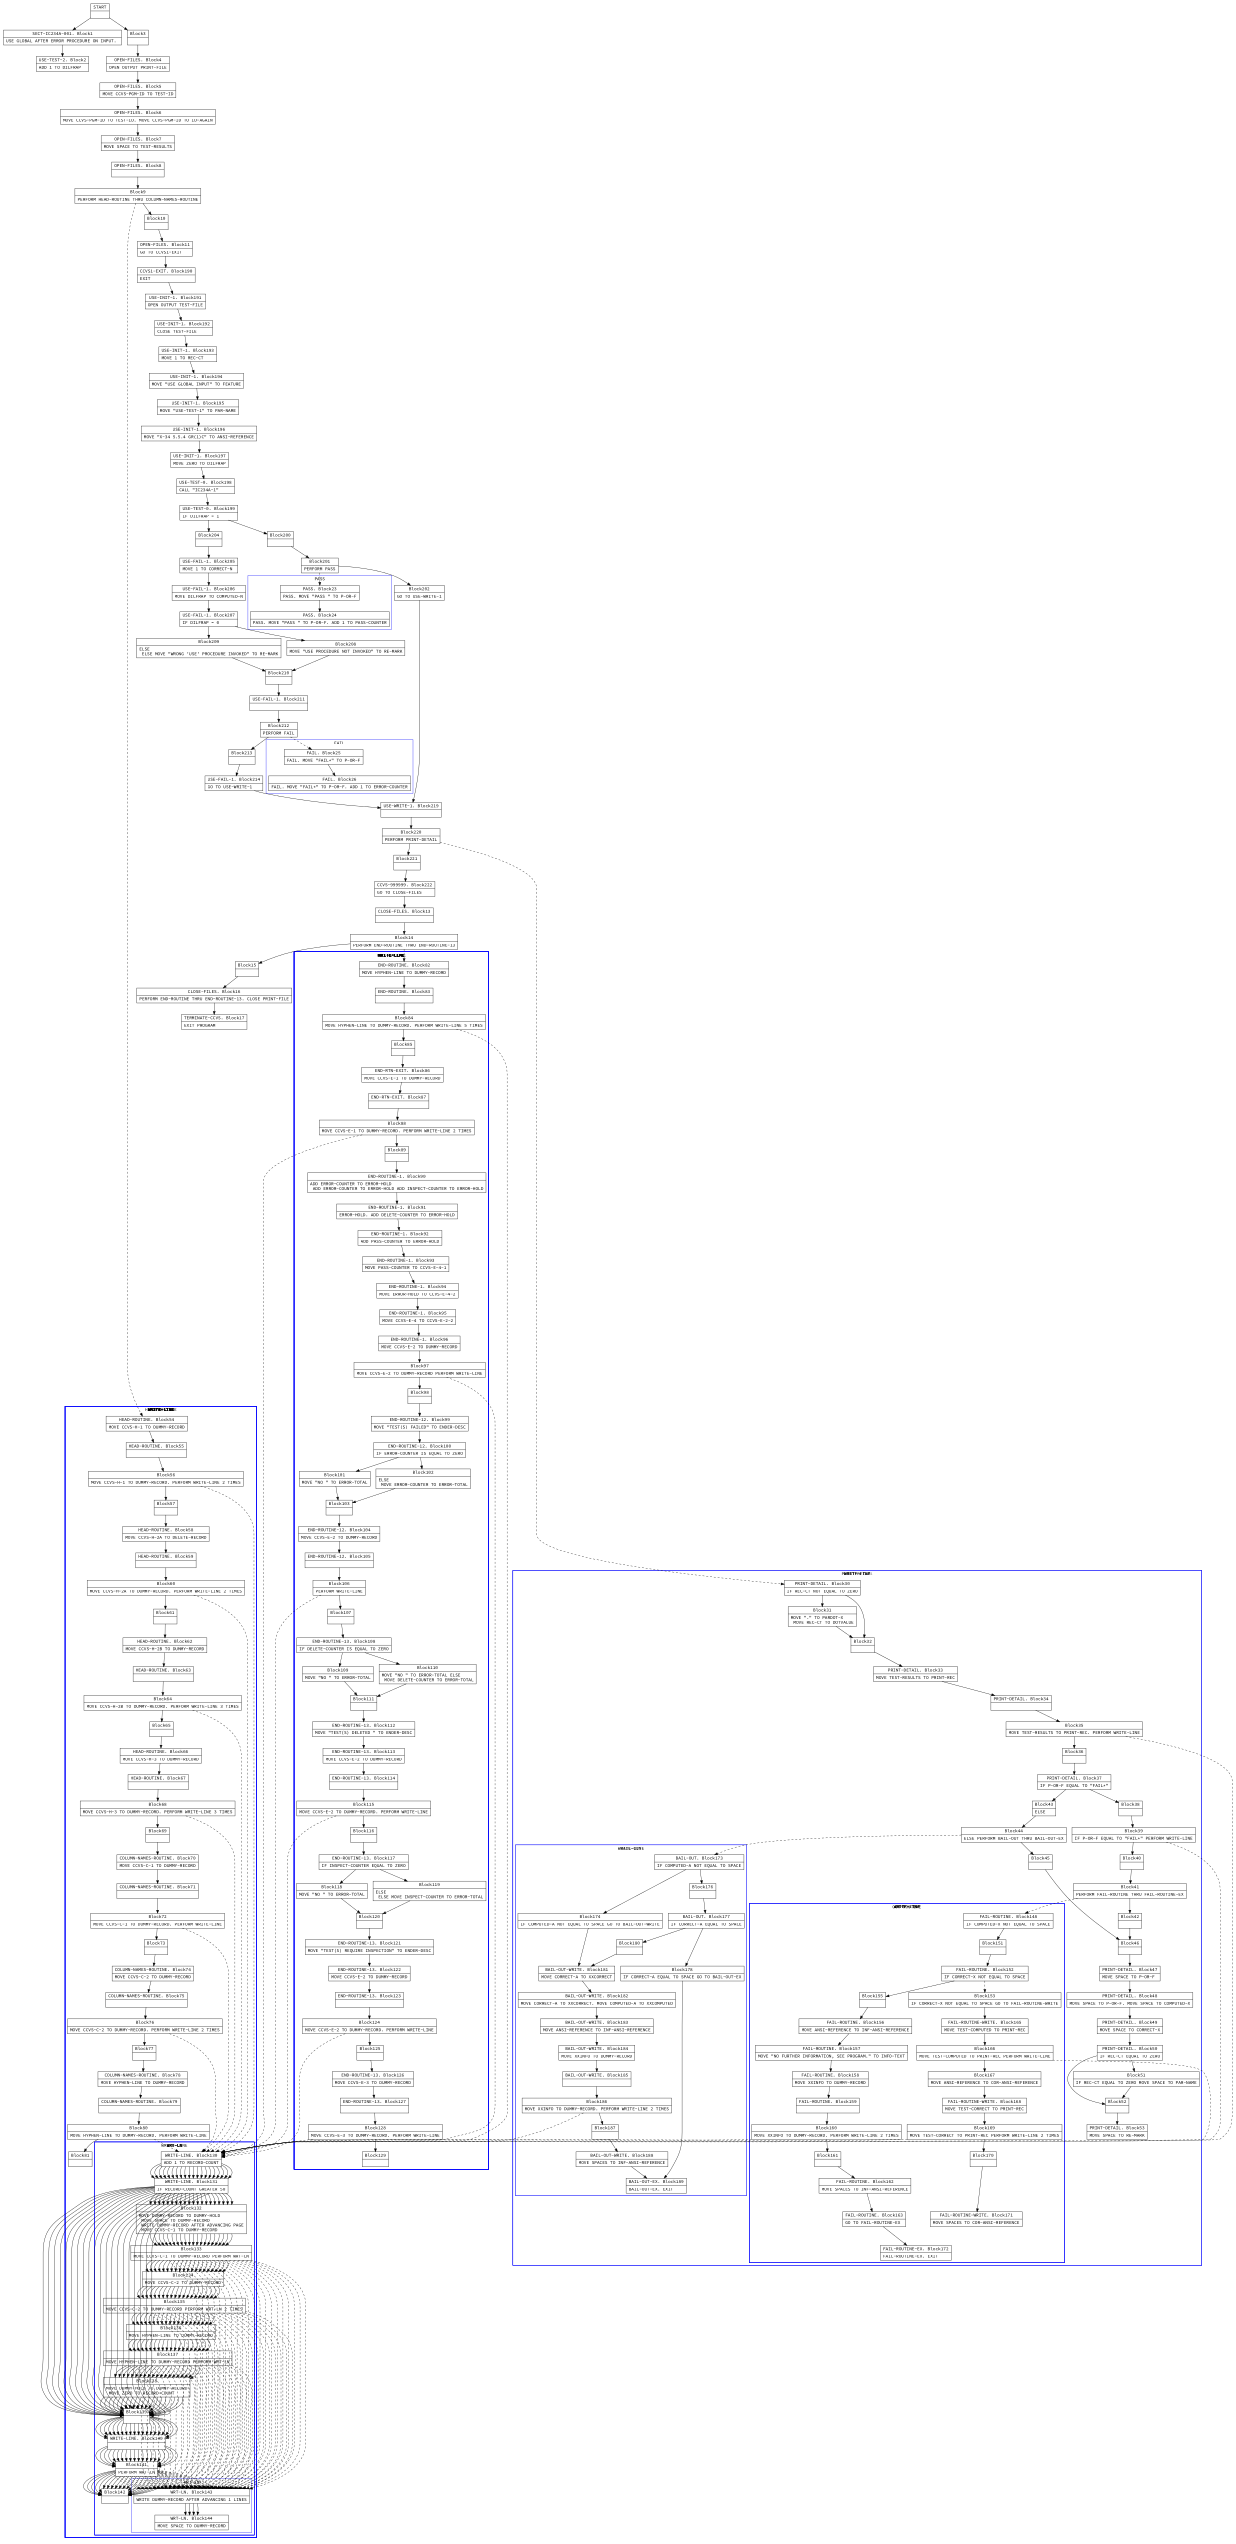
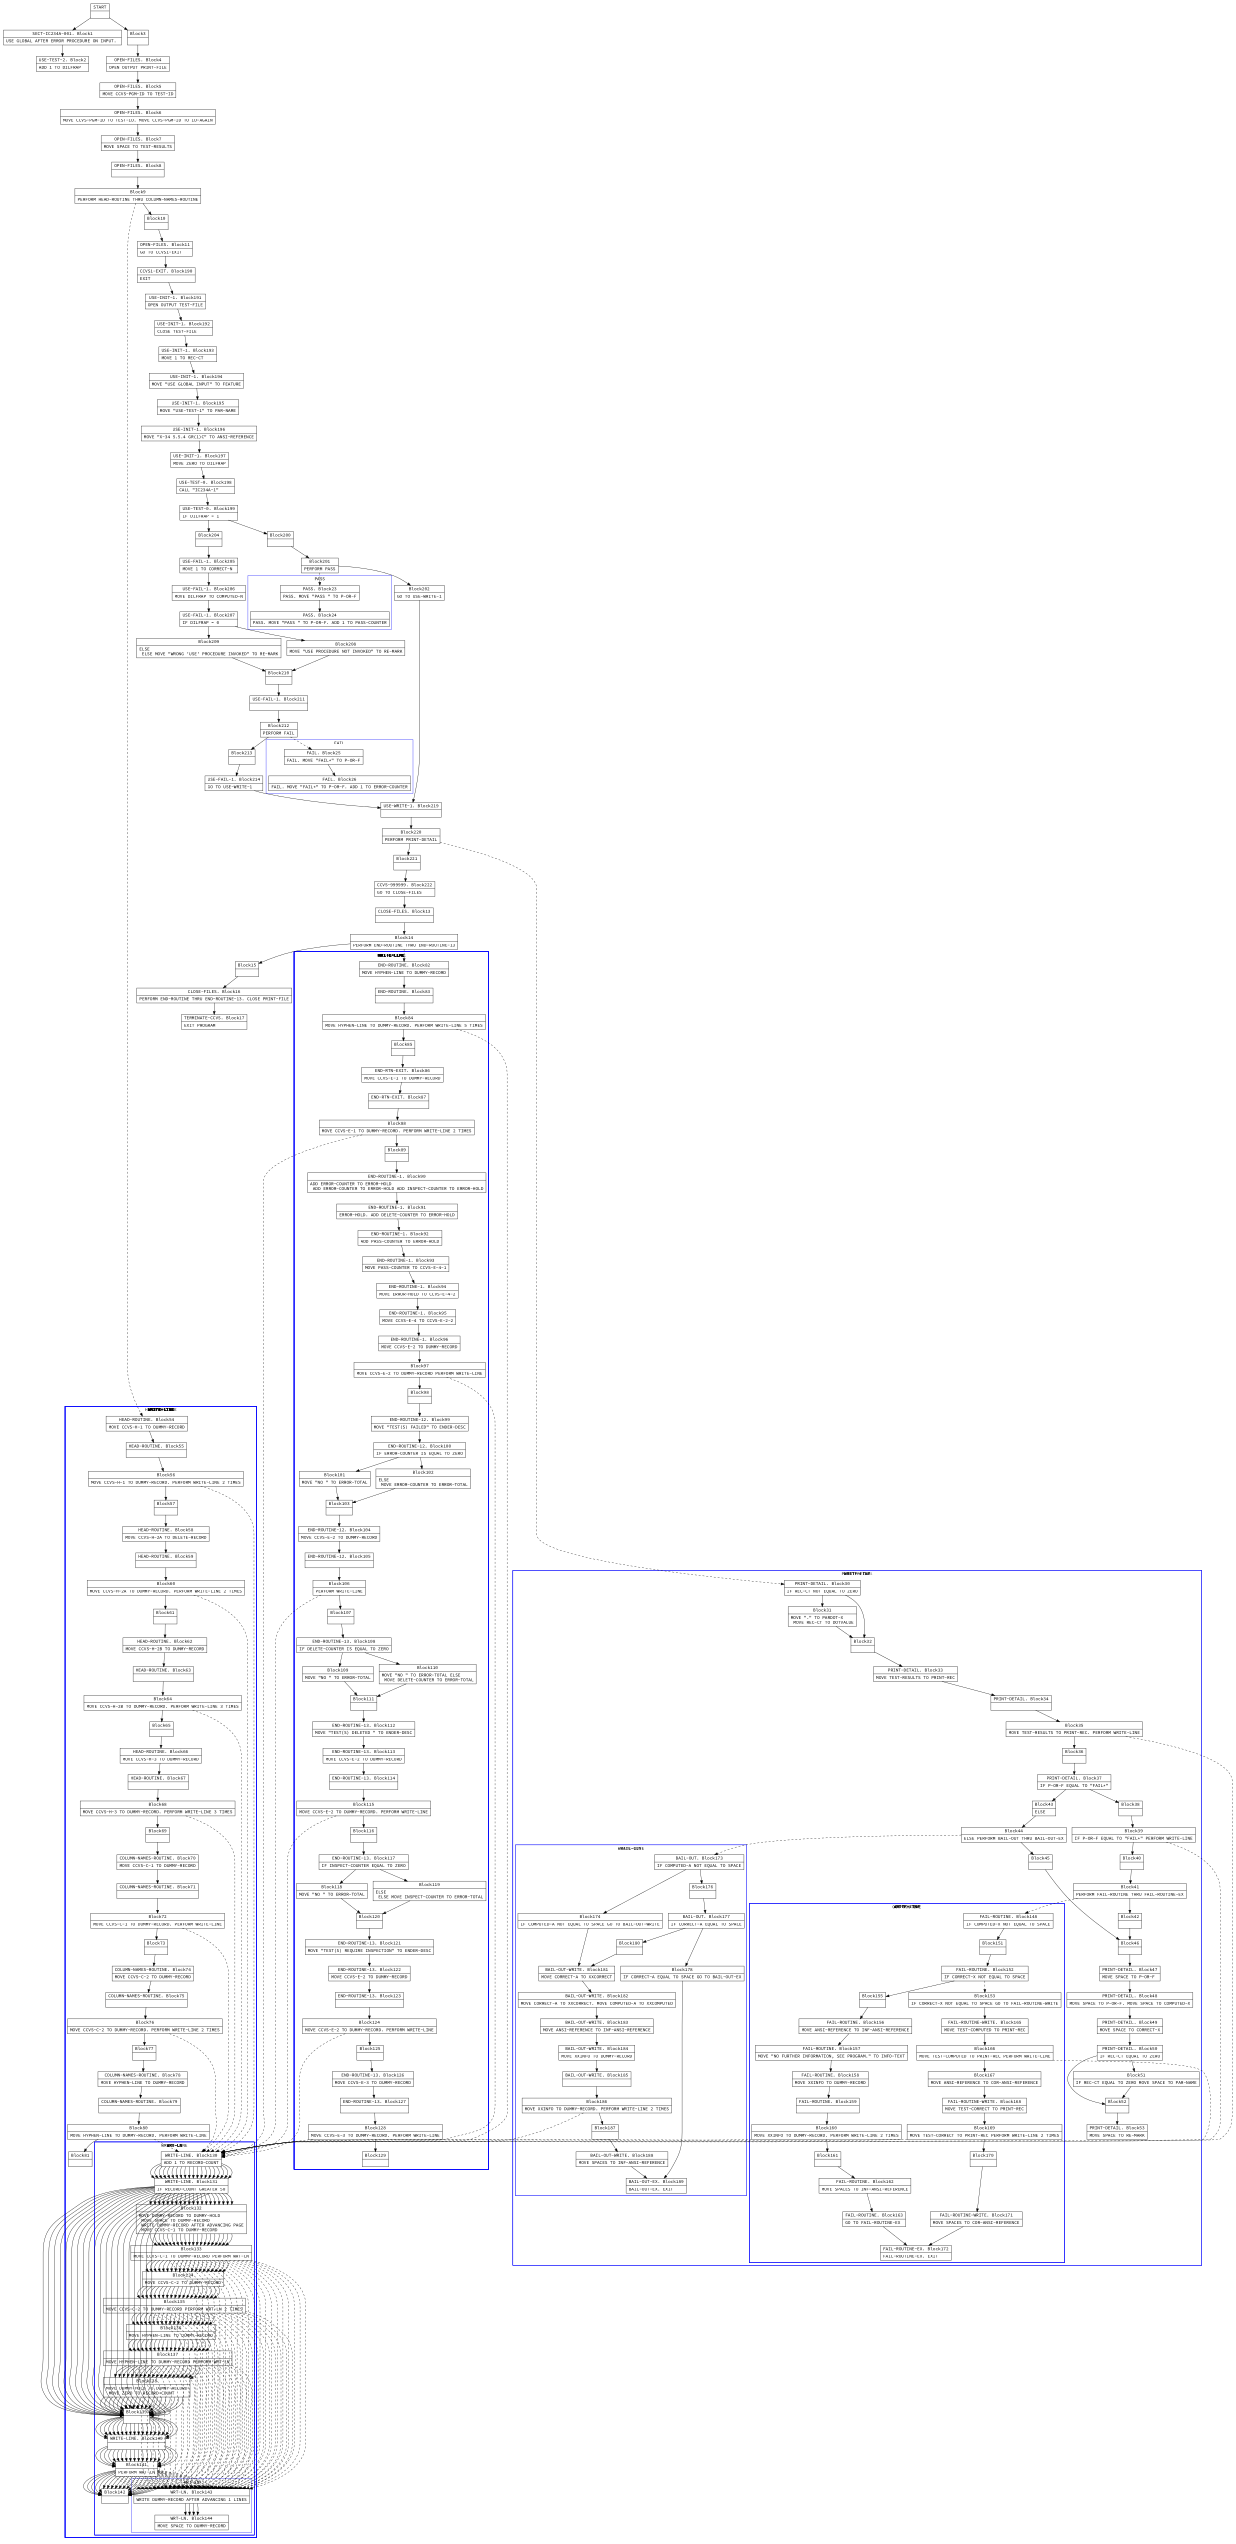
edge "FAIL-ROUTINE-WRITE. Block171" -> "FAIL-ROUTINE-EX. Block172": added
